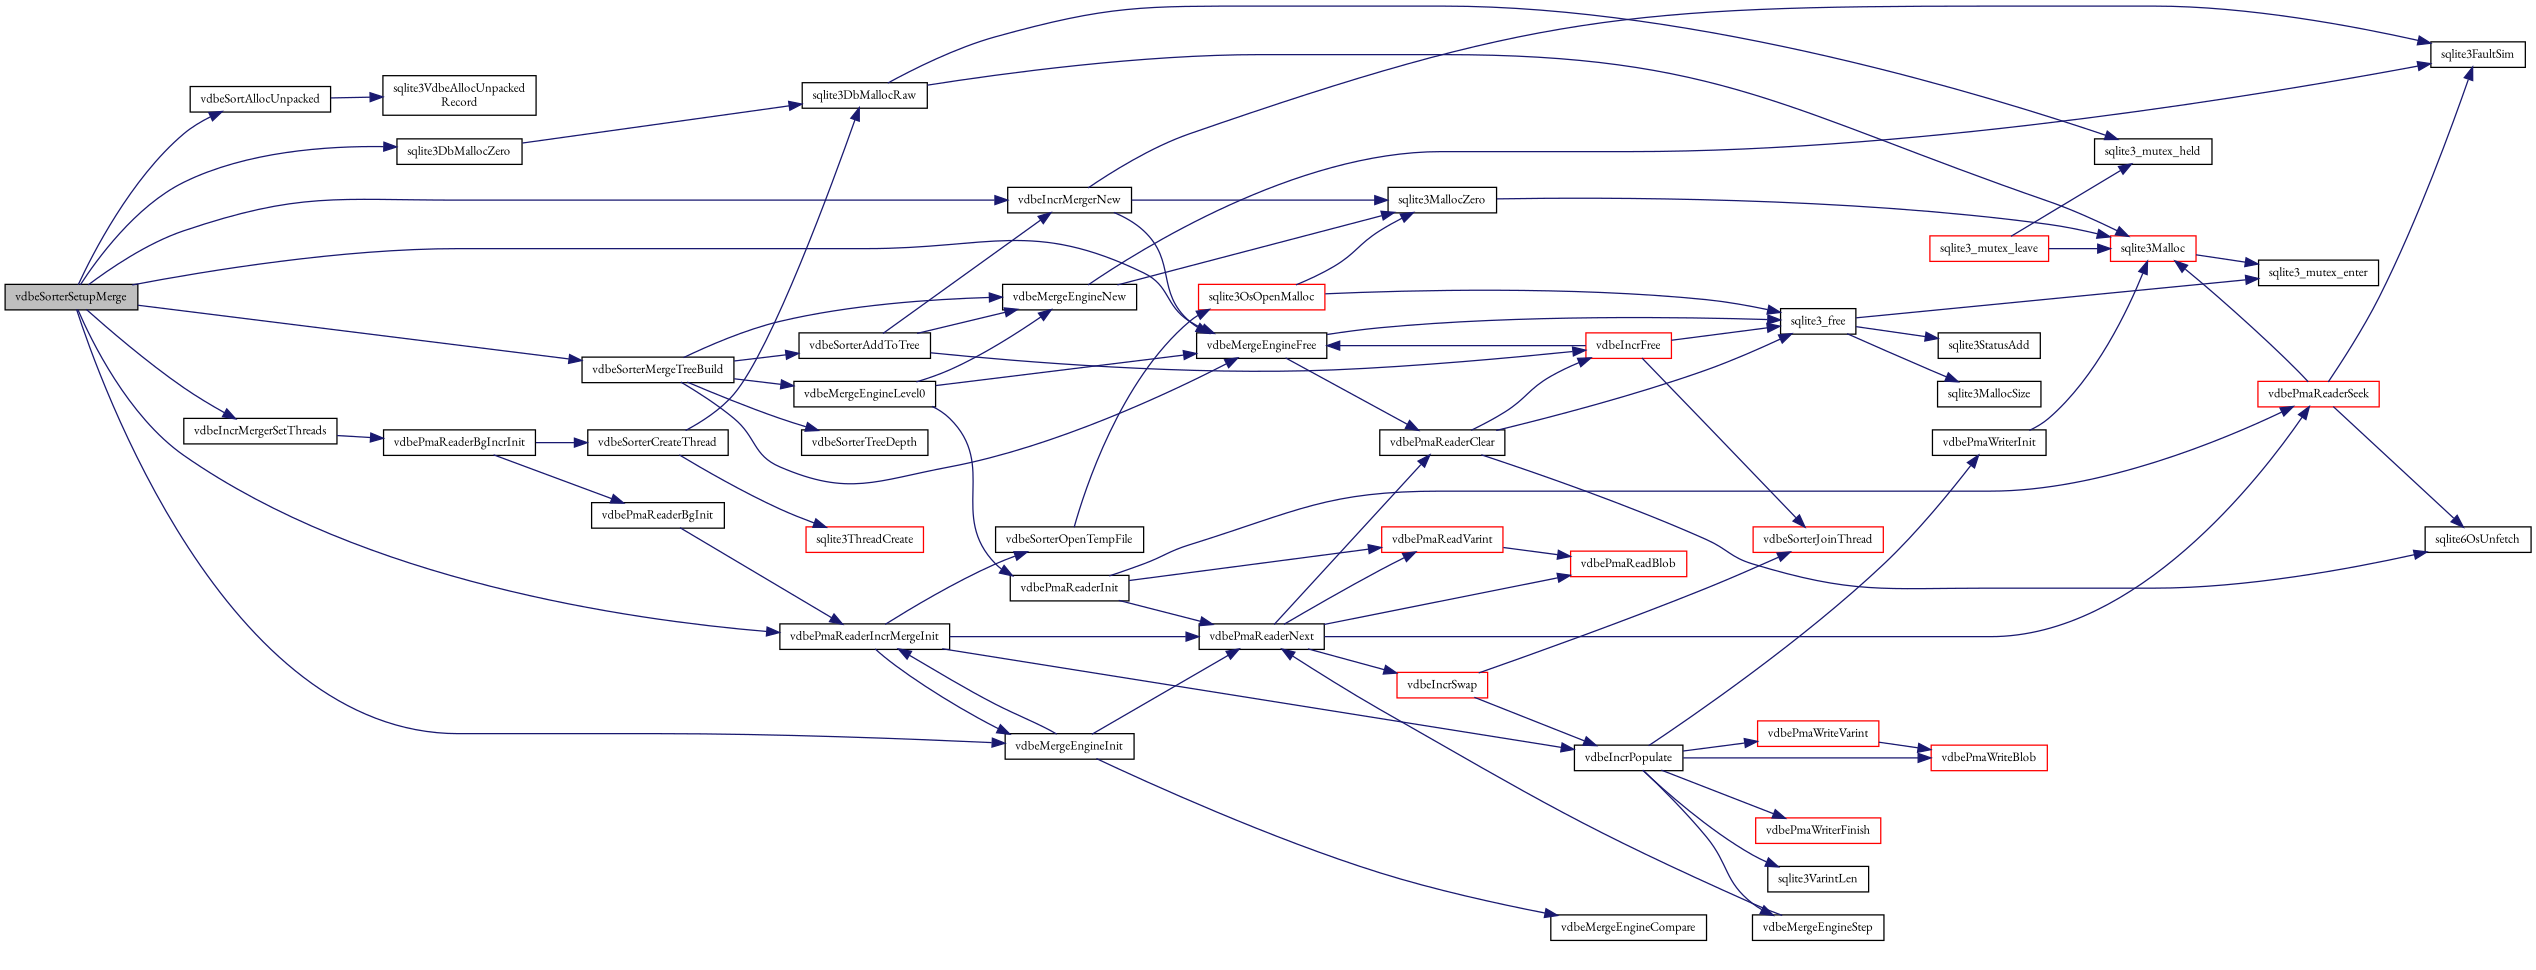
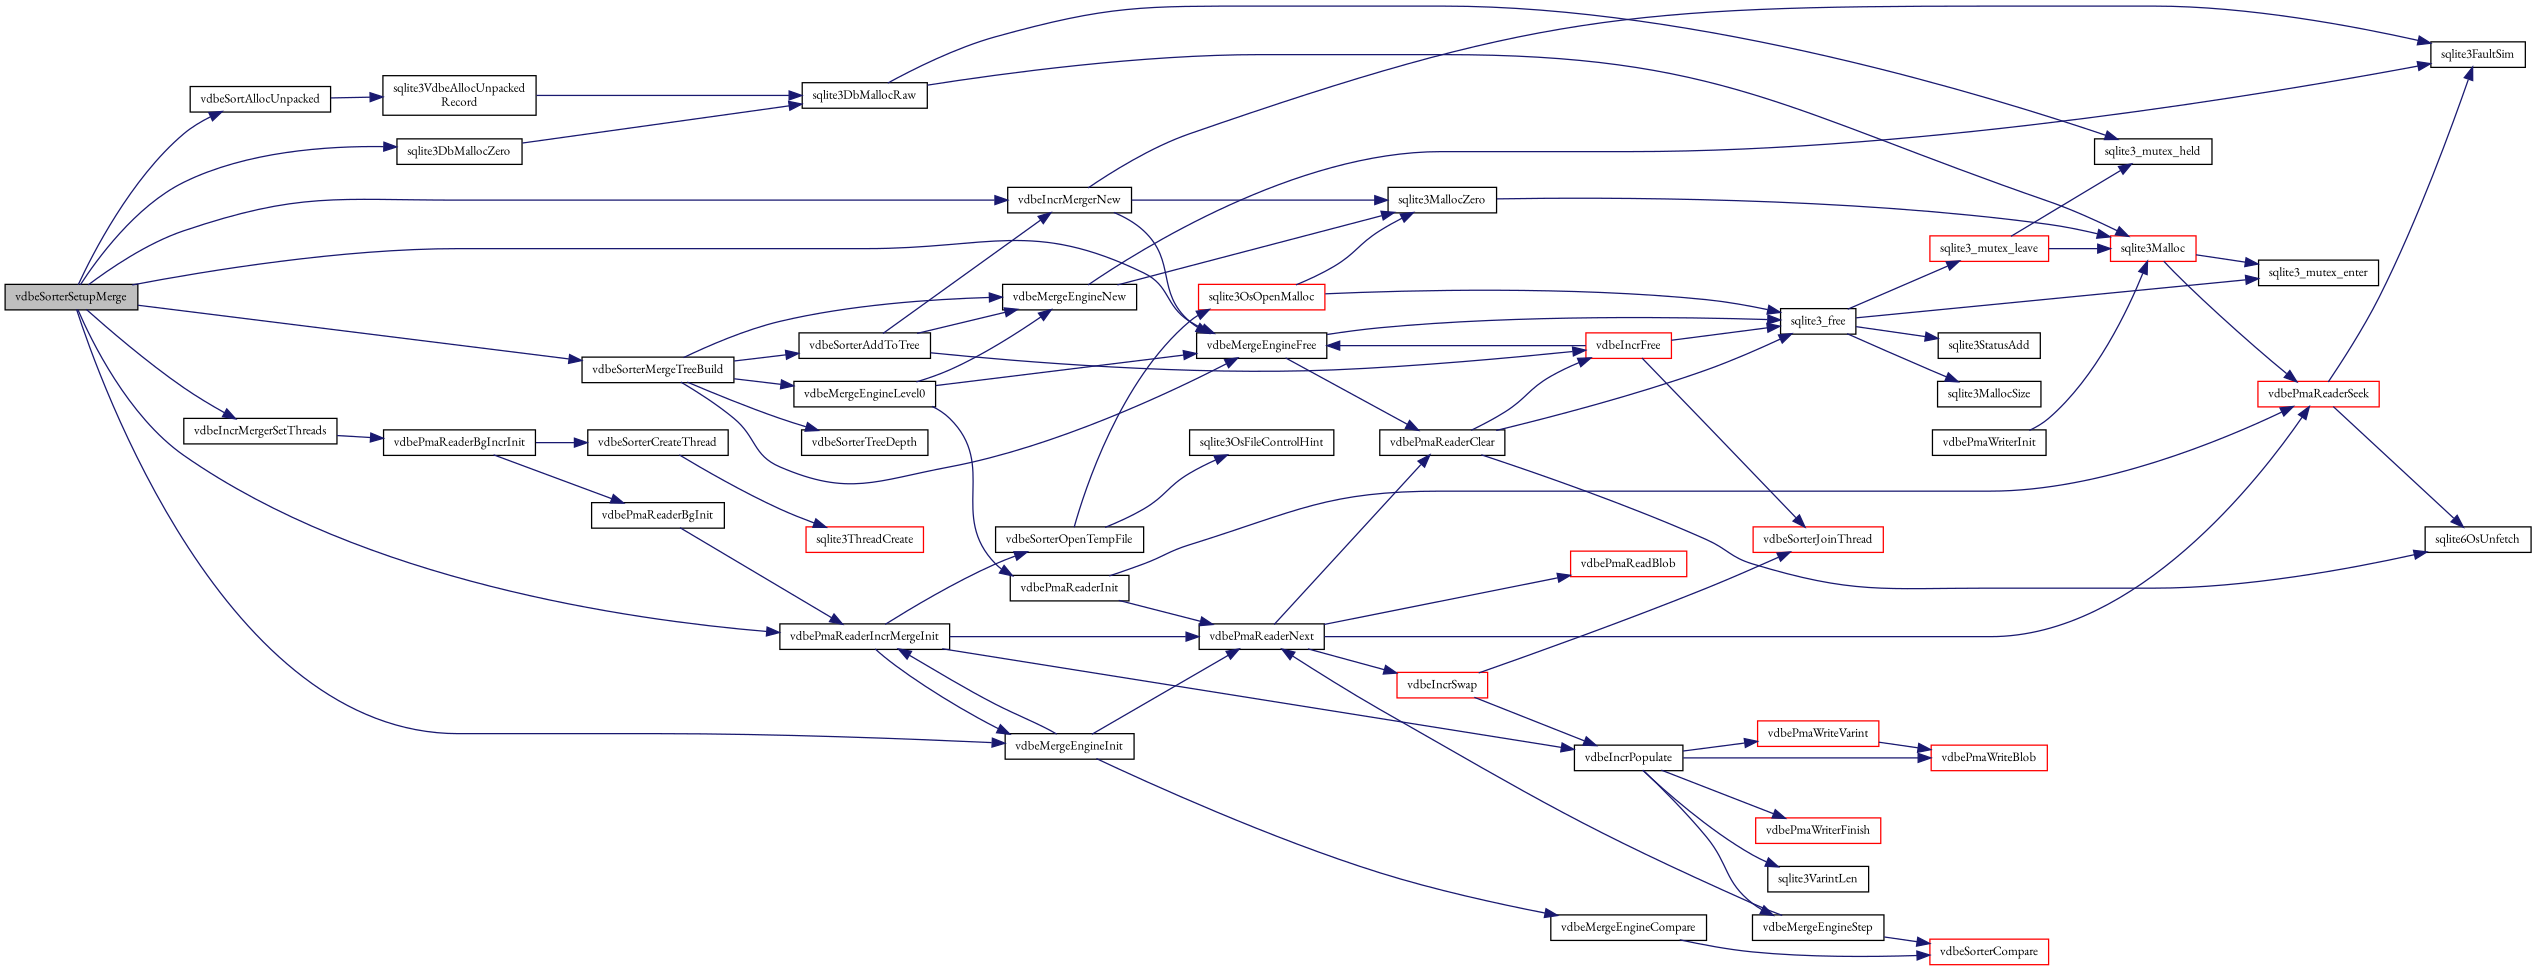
edge "vdbeSorterCreateThread" -> "sqlite3DbMallocRaw": now "sqlite3VdbeAllocUnpacked Record" -> "sqlite3DbMallocRaw"
edge "sqlite3_free" -> "sqlite3_mutex_leave": added
edge "vdbePmaReaderSeek" -> "sqlite3Malloc": reversed
node "sqlite3OsFileControlHint": added
node "vdbePmaReadVarint": removed
edge "vdbeIncrPopulate" -> "vdbePmaWriterInit": removed
node "vdbeSorterCompare": added
